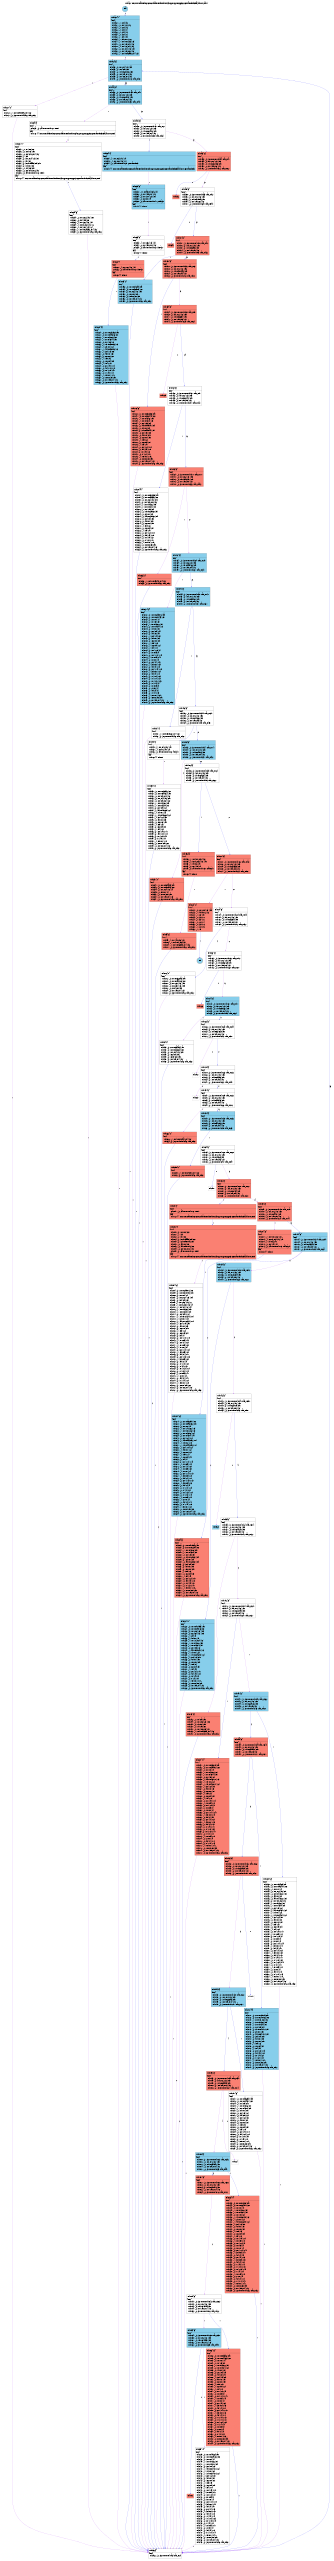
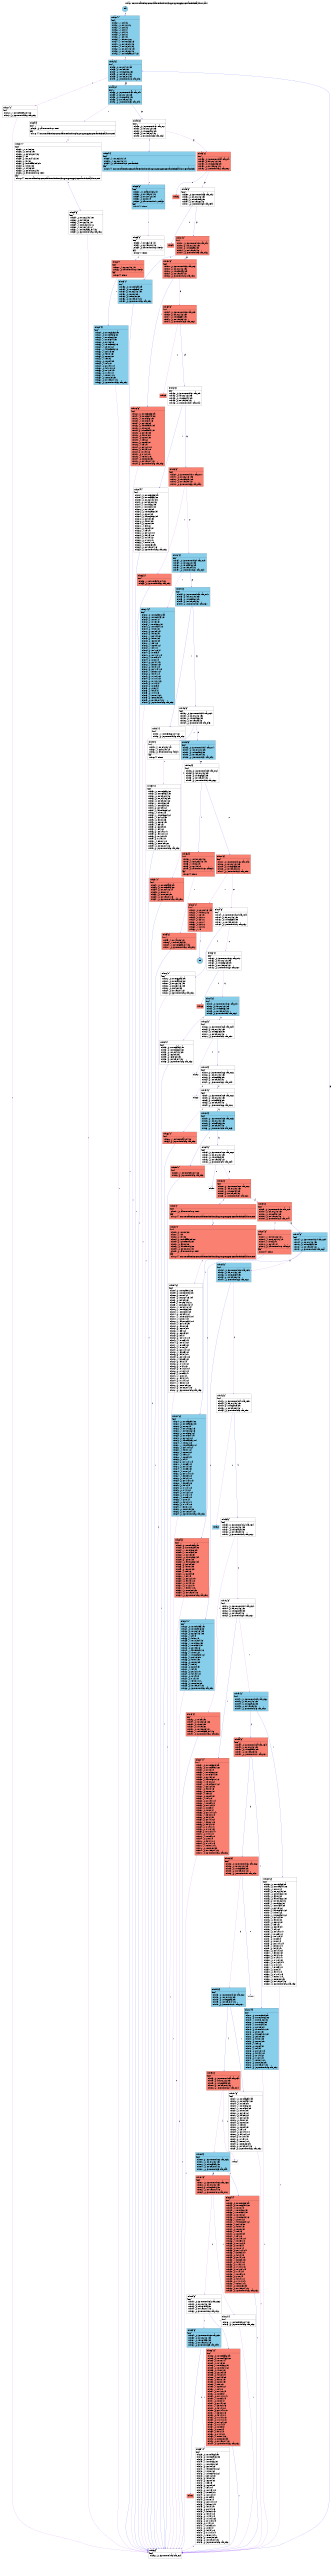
edge "0x401cb0 [25]" -> "0x401cc9 [25]": added, label "15"
node "0x40218c [12]": added
